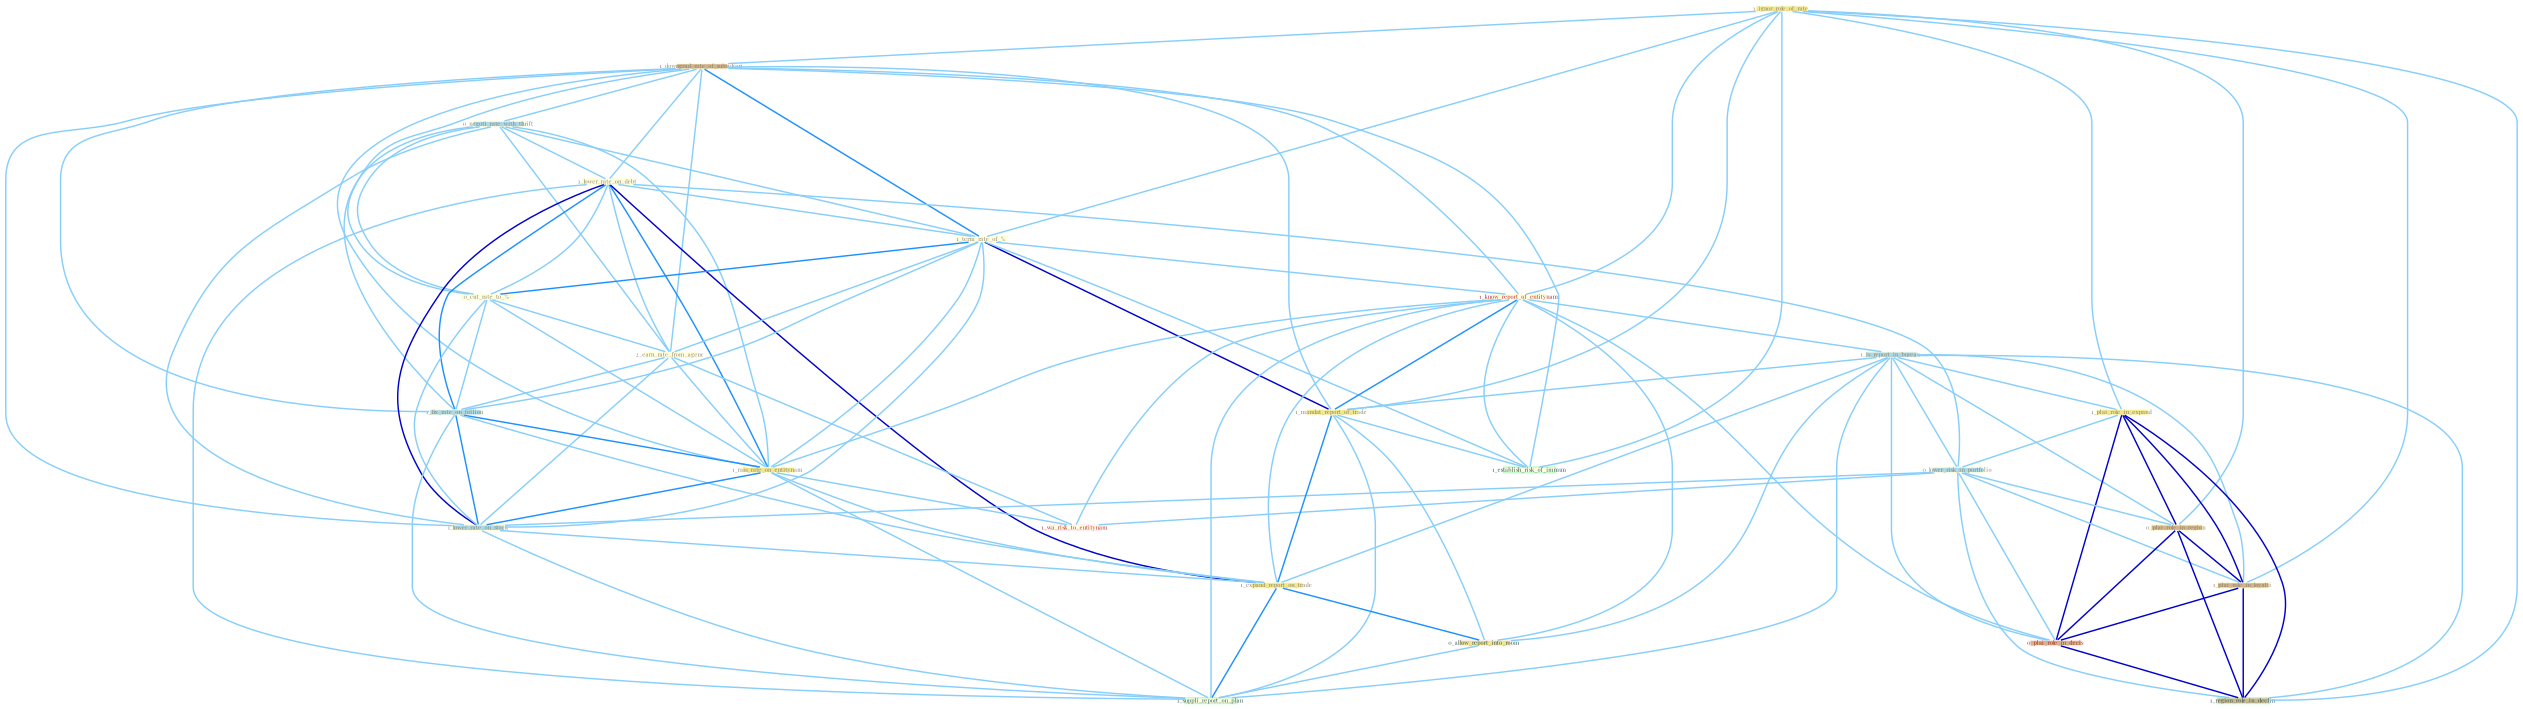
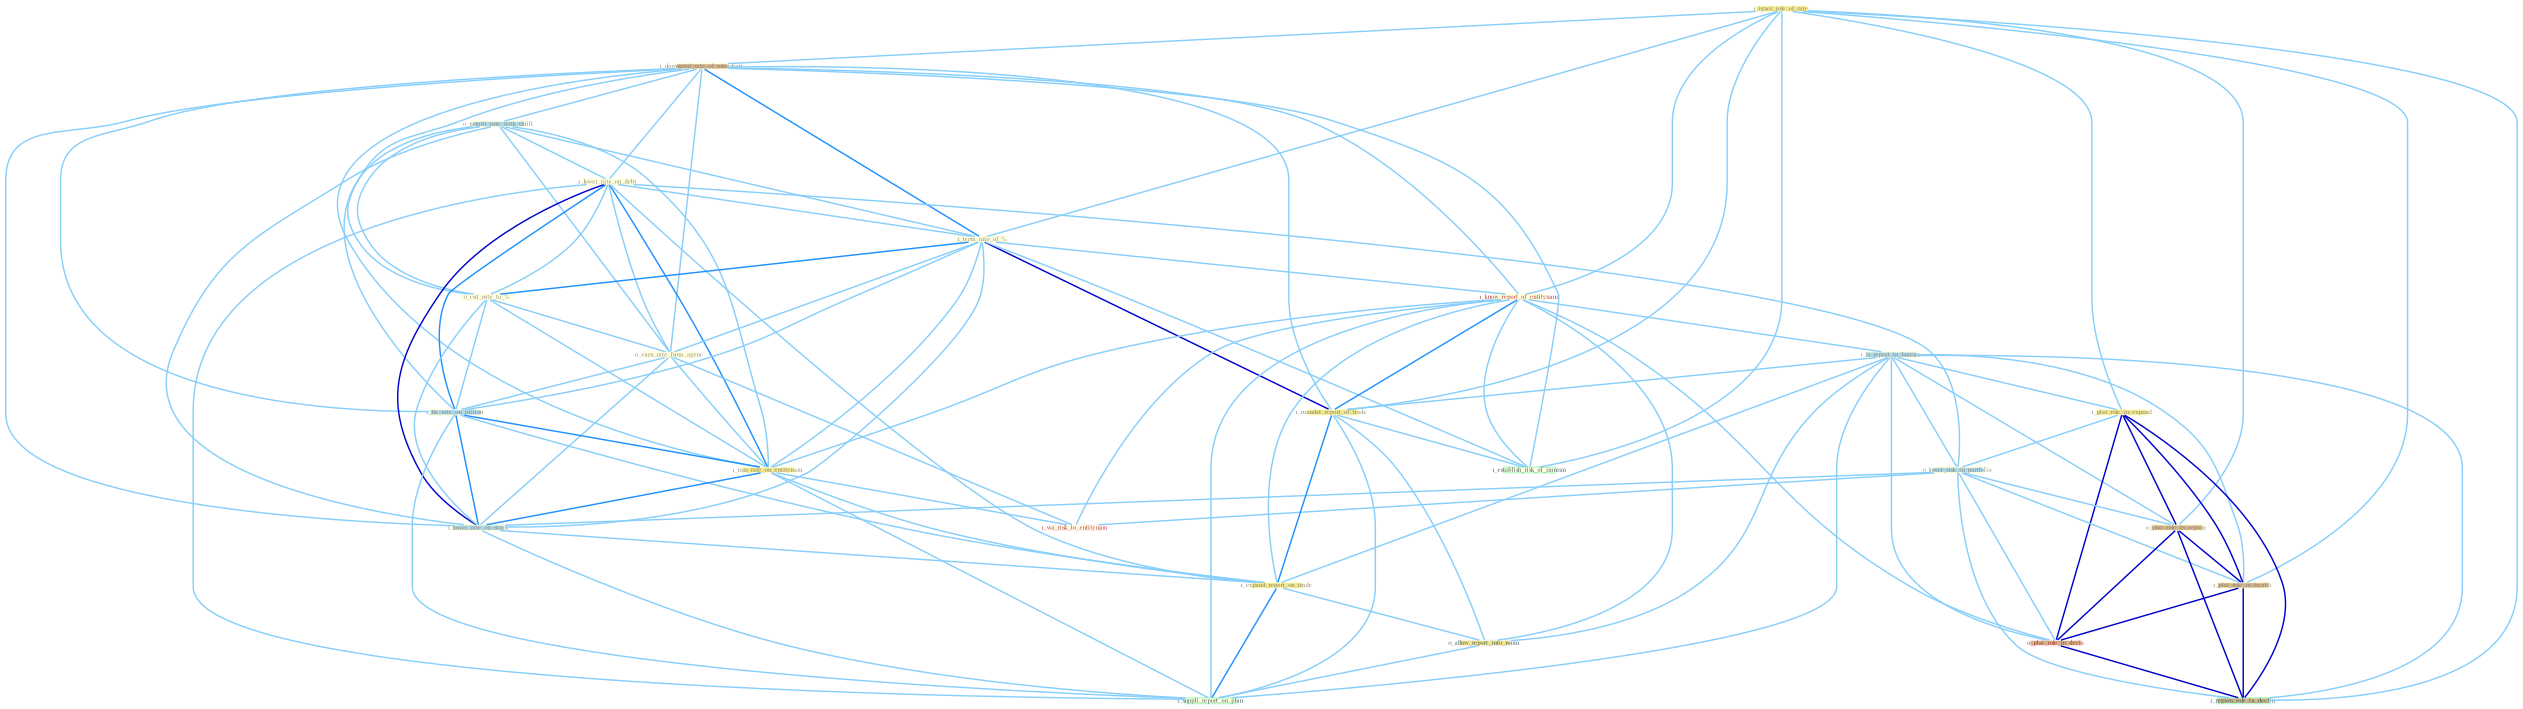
node "1_term_rate_of_%": label "1_term_rate_of_%" -> "1_term_into_of_%"
node "2_earn_rate_from_agenc": label "2_earn_rate_from_agenc" -> "0_earn_rate_from_agenc"
edge "1_lower_rate_on_debt" -- "1_expand_report_on_trade": color #0000cd -> #87cefa
edge "1_expand_report_on_trade" -- "0_allow_report_into_room": color #1e90ff -> #87cefa
